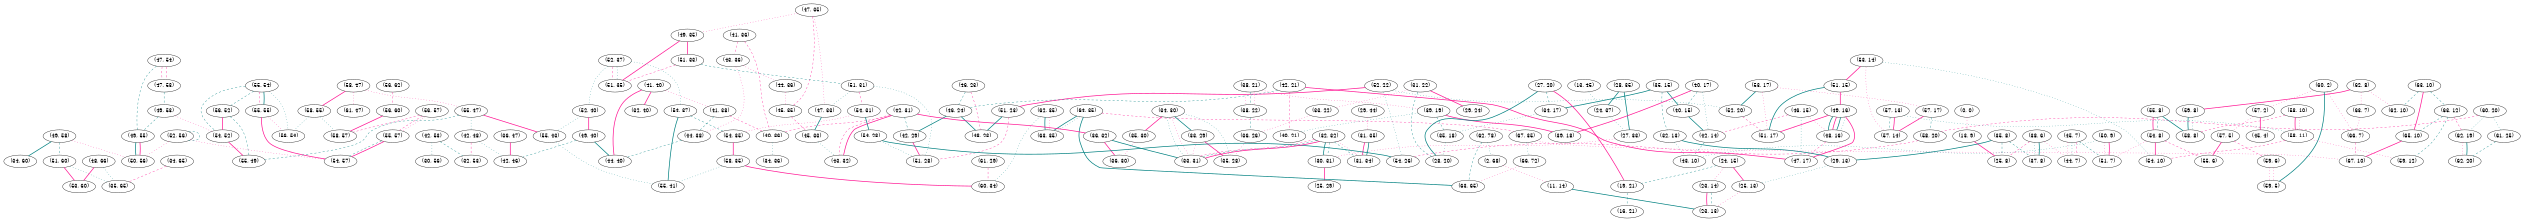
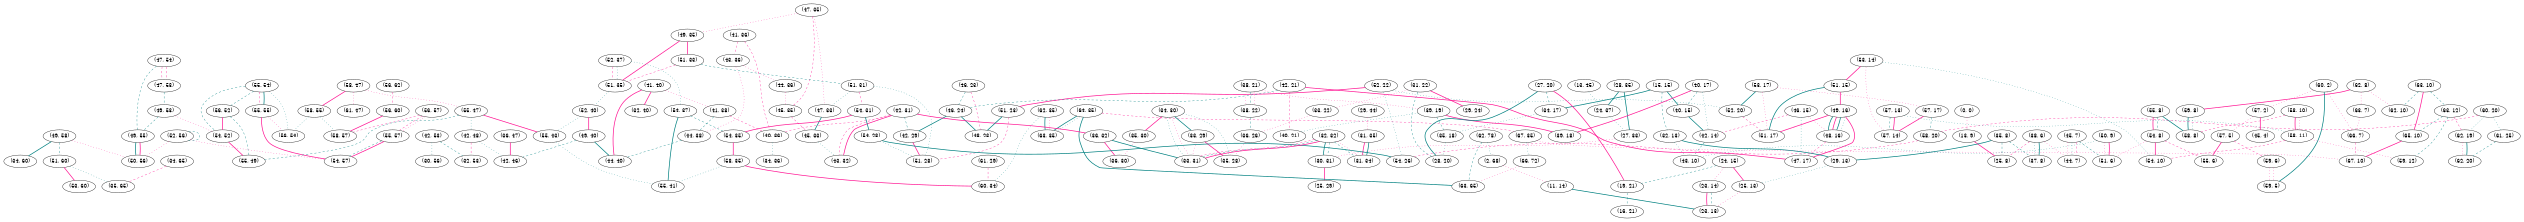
edge "(52, 37)" -- "(52, 40)": now "(51, 35)" -- "(52, 40)"
node "(35, 15)": label "(35, 15)" -> "(15, 15)"
edge "(54, 31)" -- "(54, 35)": style dotted -> bold
node "(48, 66)": removed
node "(51, 7)": label "(51, 7)" -> "(51, 6)"
